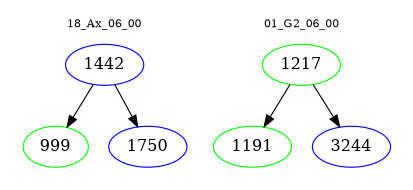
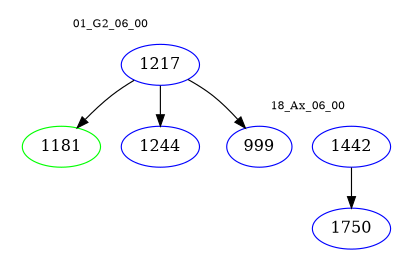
node "1217": color green -> blue
edge "1442" -> "999": now "1217" -> "999"
node "999": color green -> blue
node "1191": label "1191" -> "1181"
node "3244": label "3244" -> "1244"
